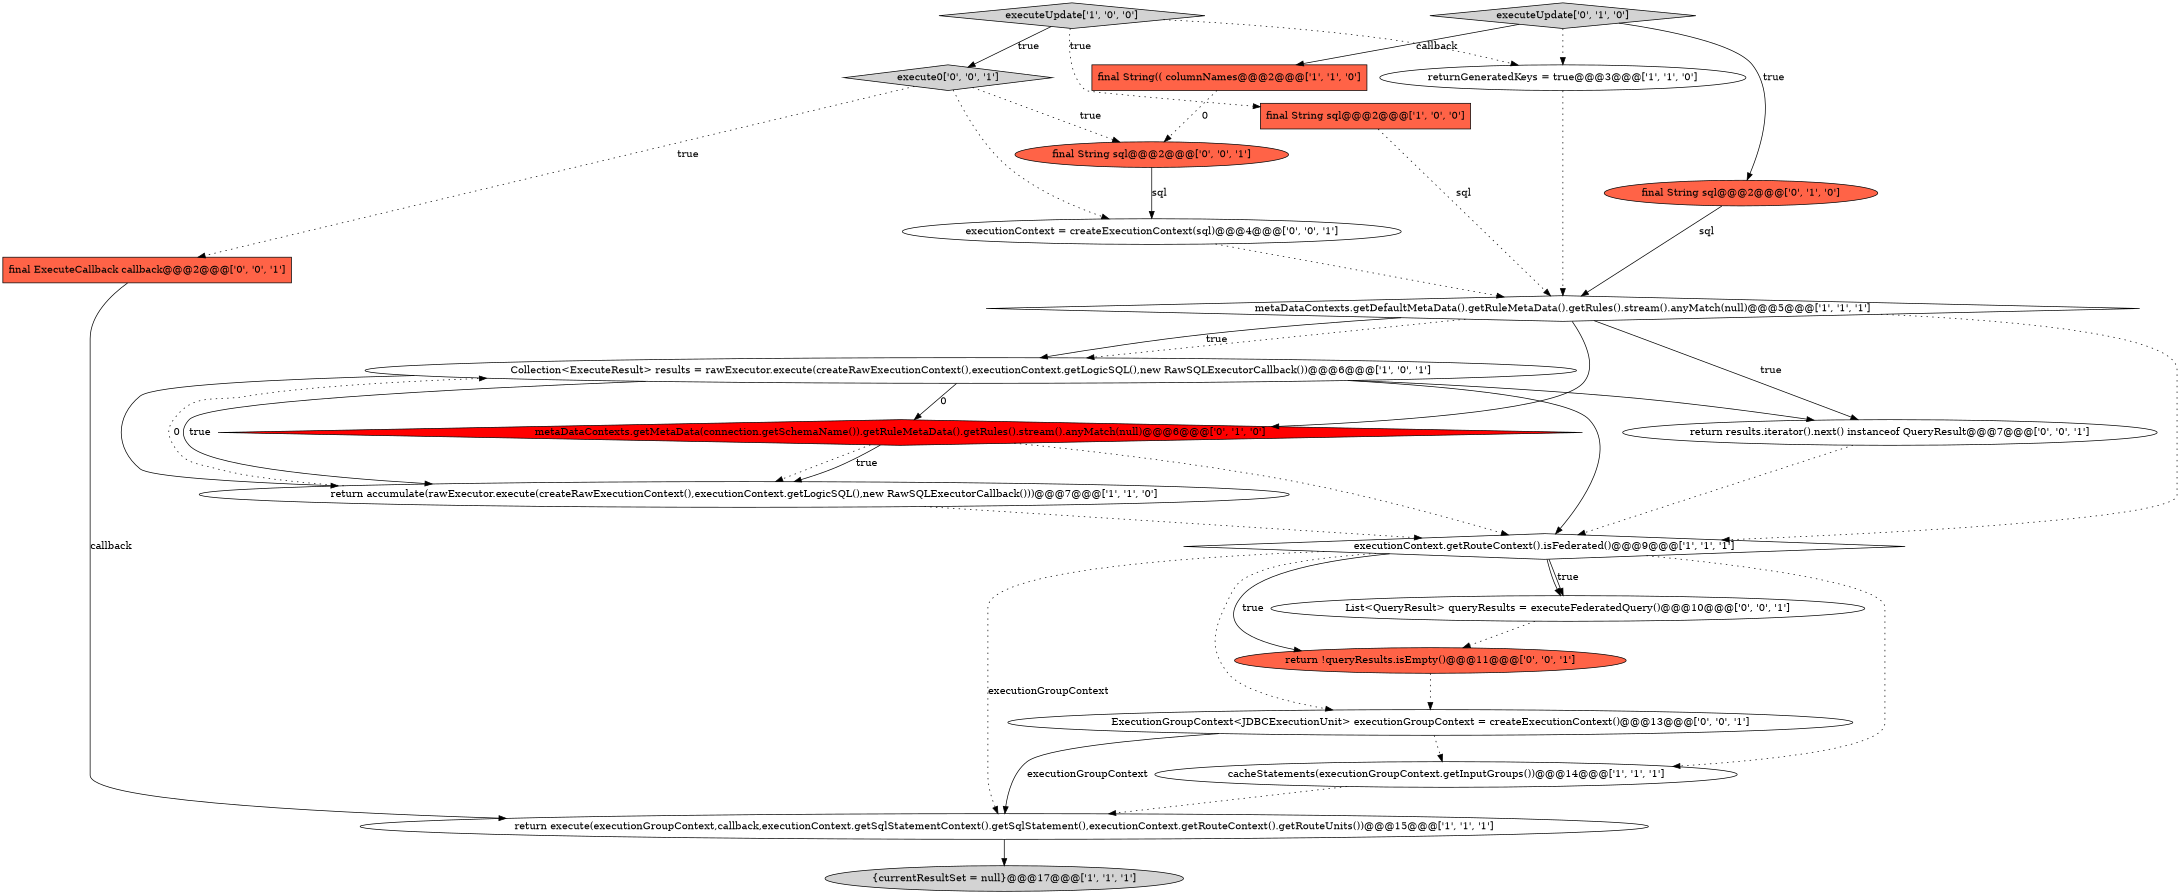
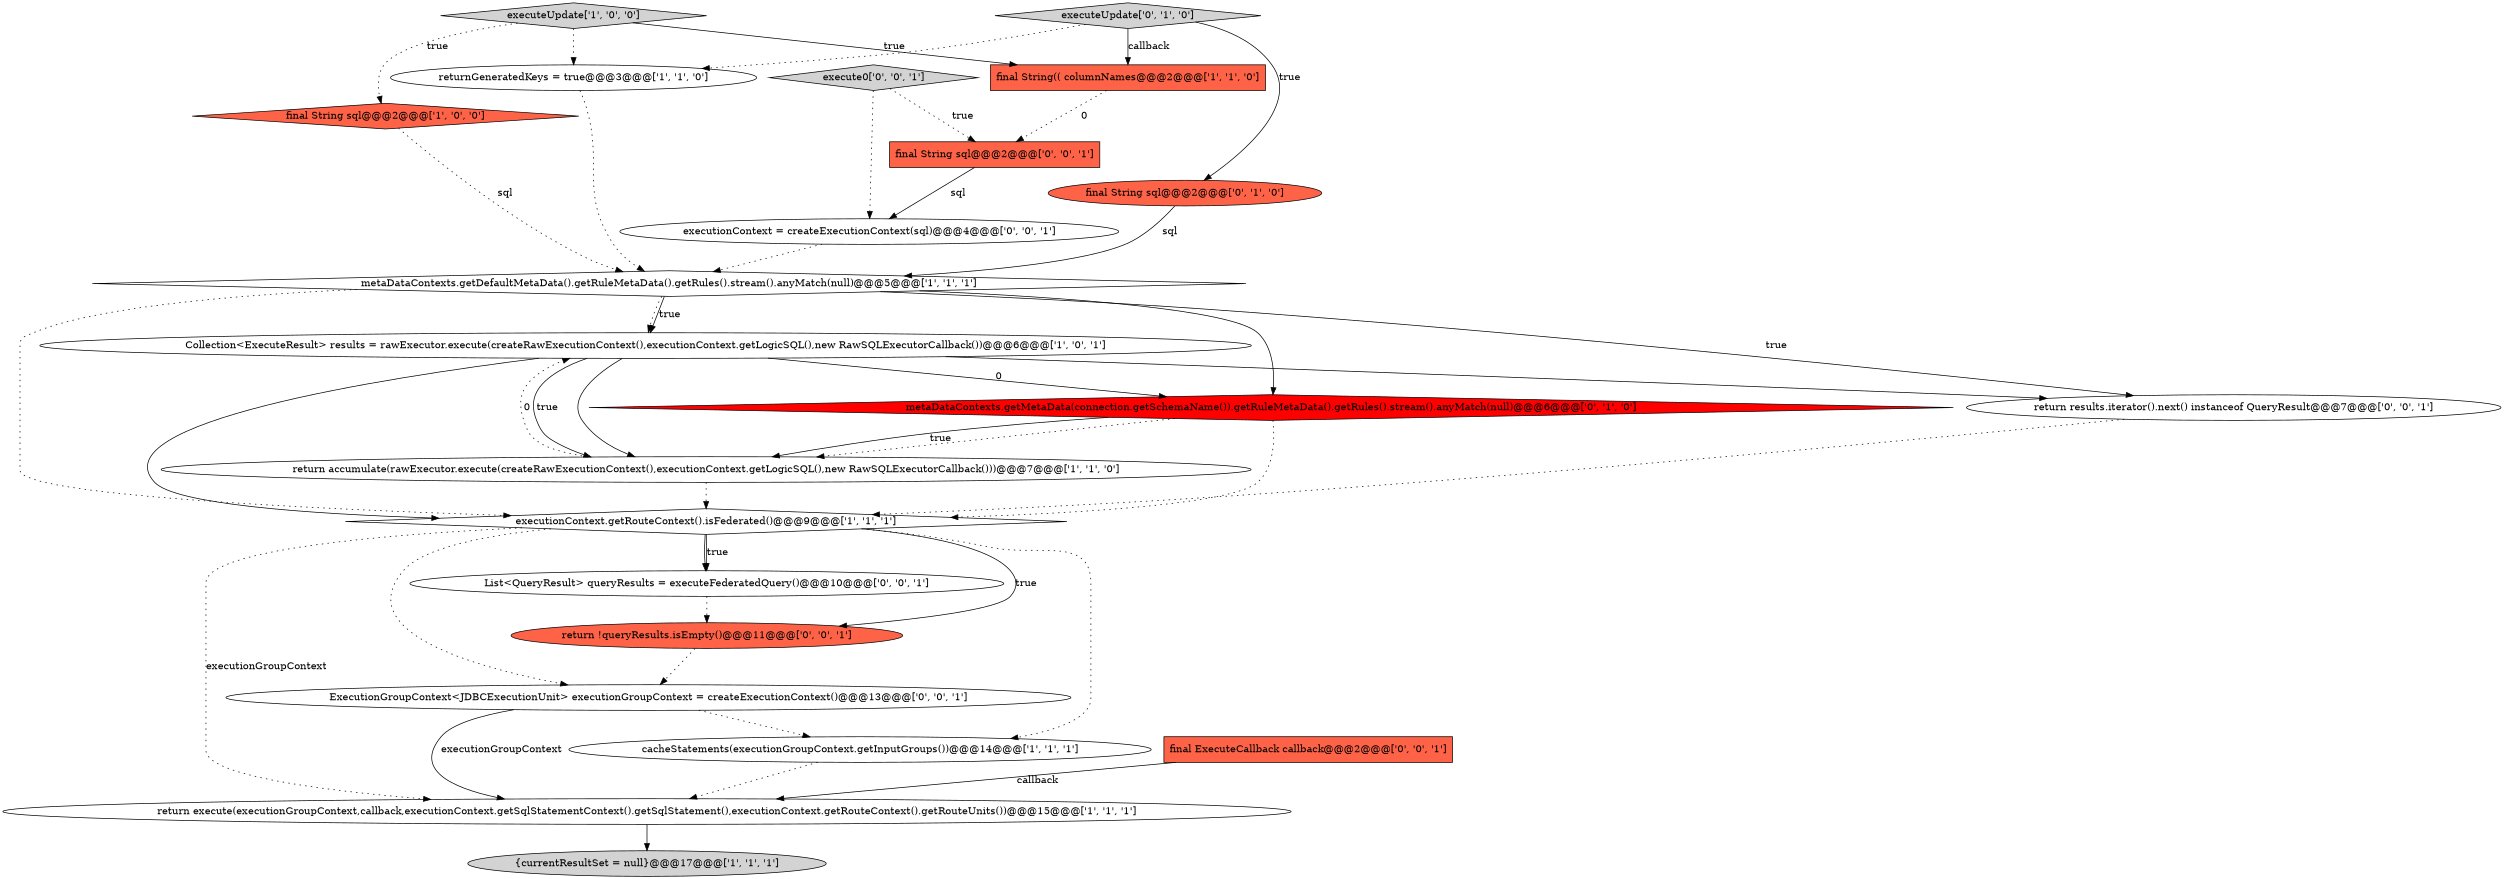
edge "executeUpdate['1', '0', '0']" -> "execute0['0', '0', '1']": now "executeUpdate['1', '0', '0']" -> "final String(( columnNames@@@2@@@['1', '1', '0']"
node "final String sql@@@2@@@['1', '0', '0']": shape box -> diamond
node "final String sql@@@2@@@['0', '0', '1']": shape ellipse -> box
edge "execute0['0', '0', '1']" -> "final ExecuteCallback callback@@@2@@@['0', '0', '1']": removed, label "true"
